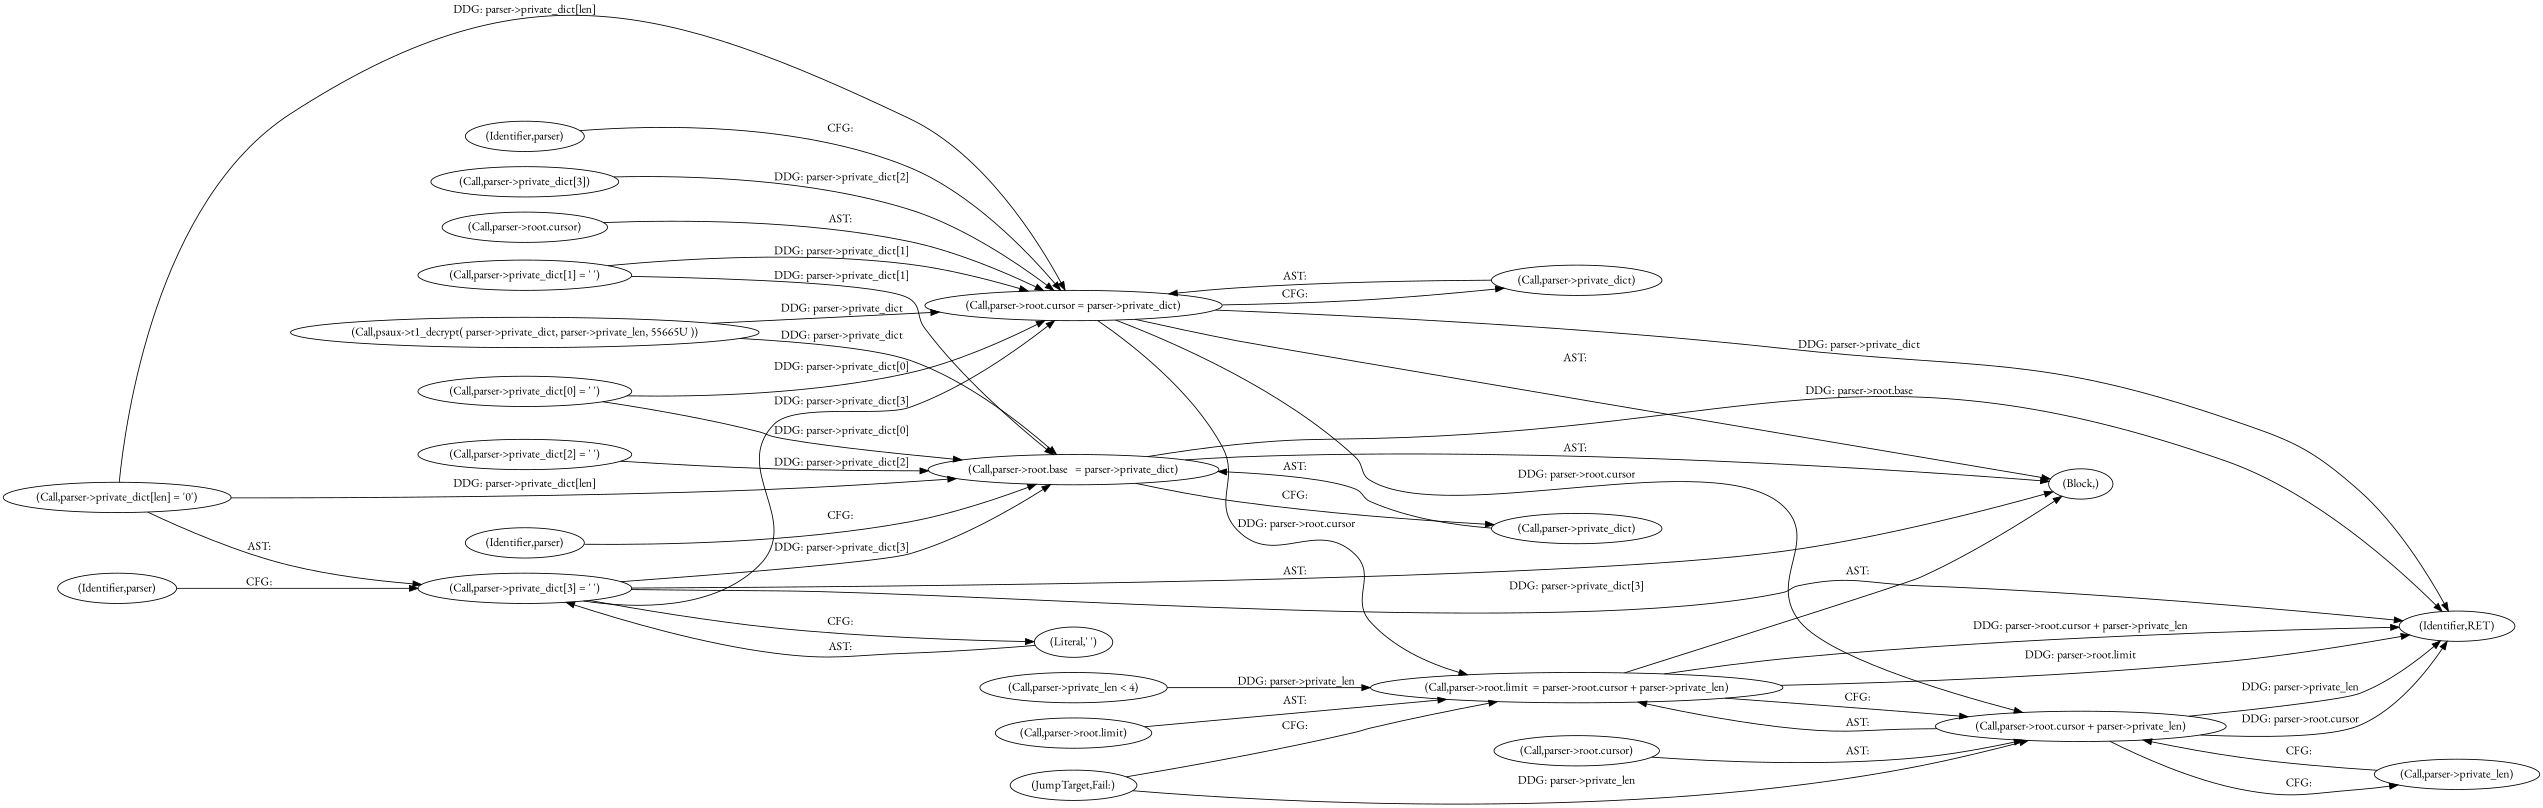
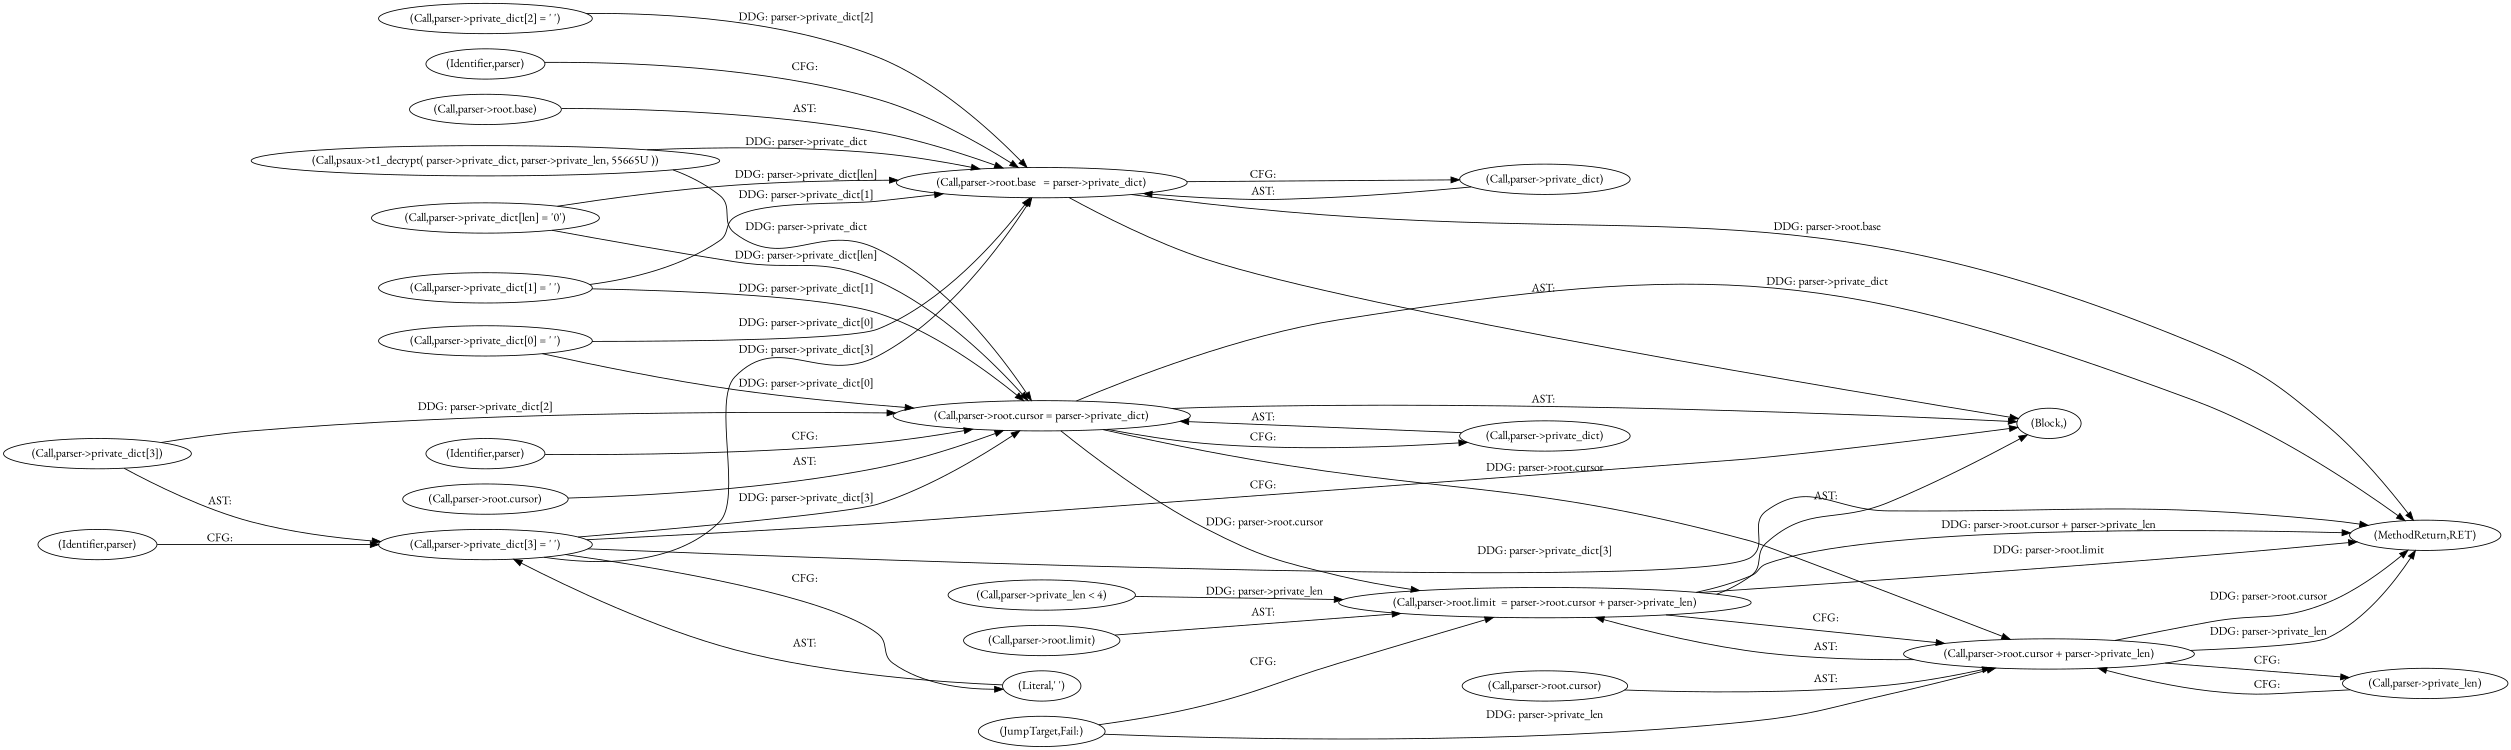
node "(Call,parser->root.base)": added
edge "(Call,parser->private_dict[len] = '0')" -> "(Call,parser->private_dict[3] = ' ')": now "(Call,parser->private_dict[3])" -> "(Call,parser->private_dict[3] = ' ')"
edge "(Call,parser->private_dict[3] = ' ')" -> "(Block,)": label "AST: " -> "CFG: "
node "(Identifier,RET)": label "(Identifier,RET)" -> "(MethodReturn,RET)"
